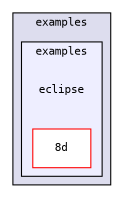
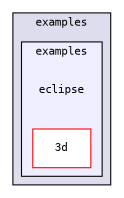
node "8d": label "8d" -> "3d"
